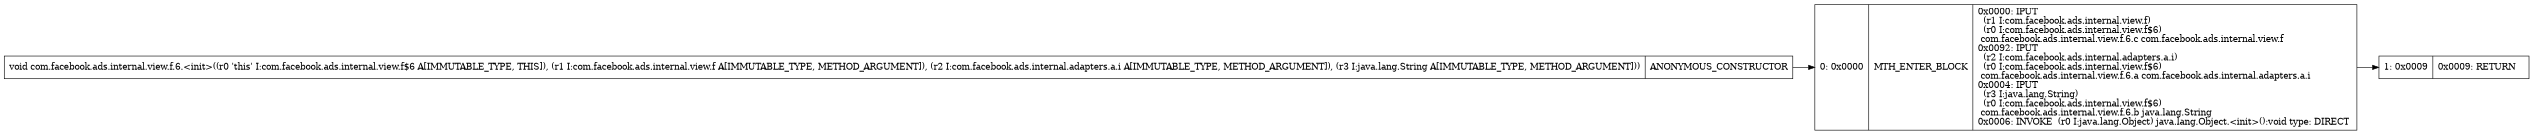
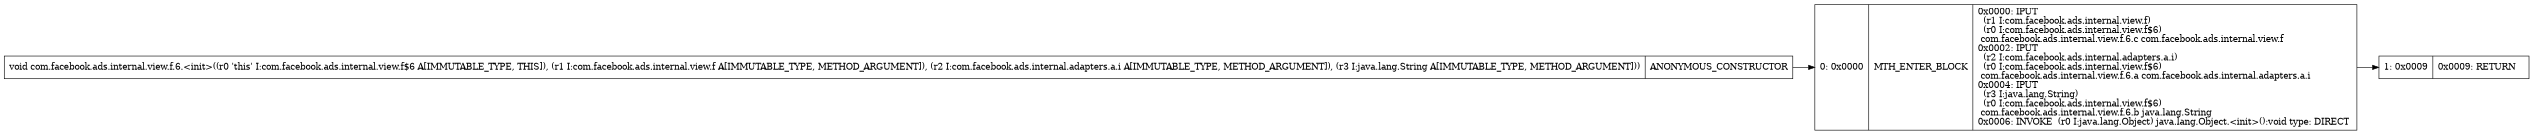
node "0: 0x0000": text "0x0092: IPUT" -> "0x0002: IPUT"
